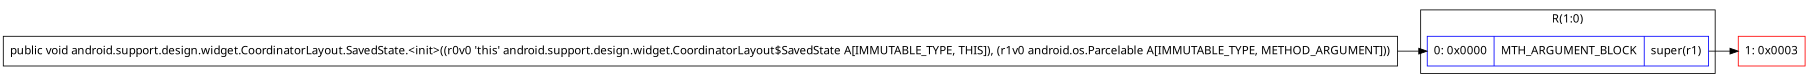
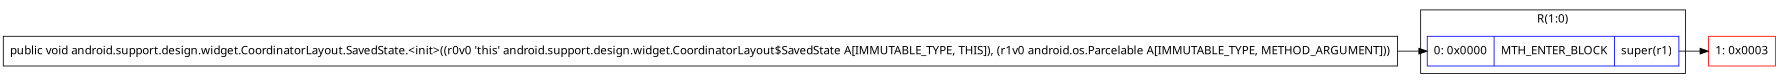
node "0: 0x0000": text "MTH_ARGUMENT_BLOCK" -> "MTH_ENTER_BLOCK"
